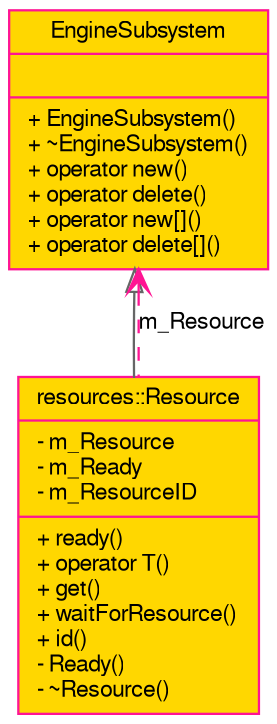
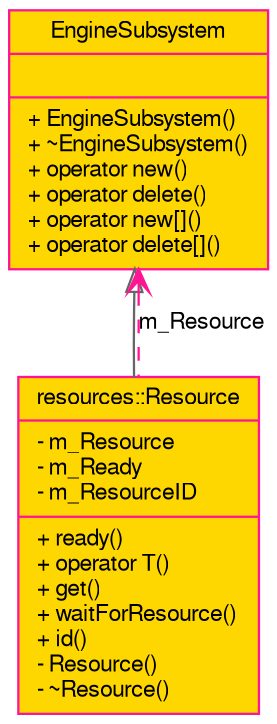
node "resources::Resource": text "- Ready()" -> "- Resource()"
